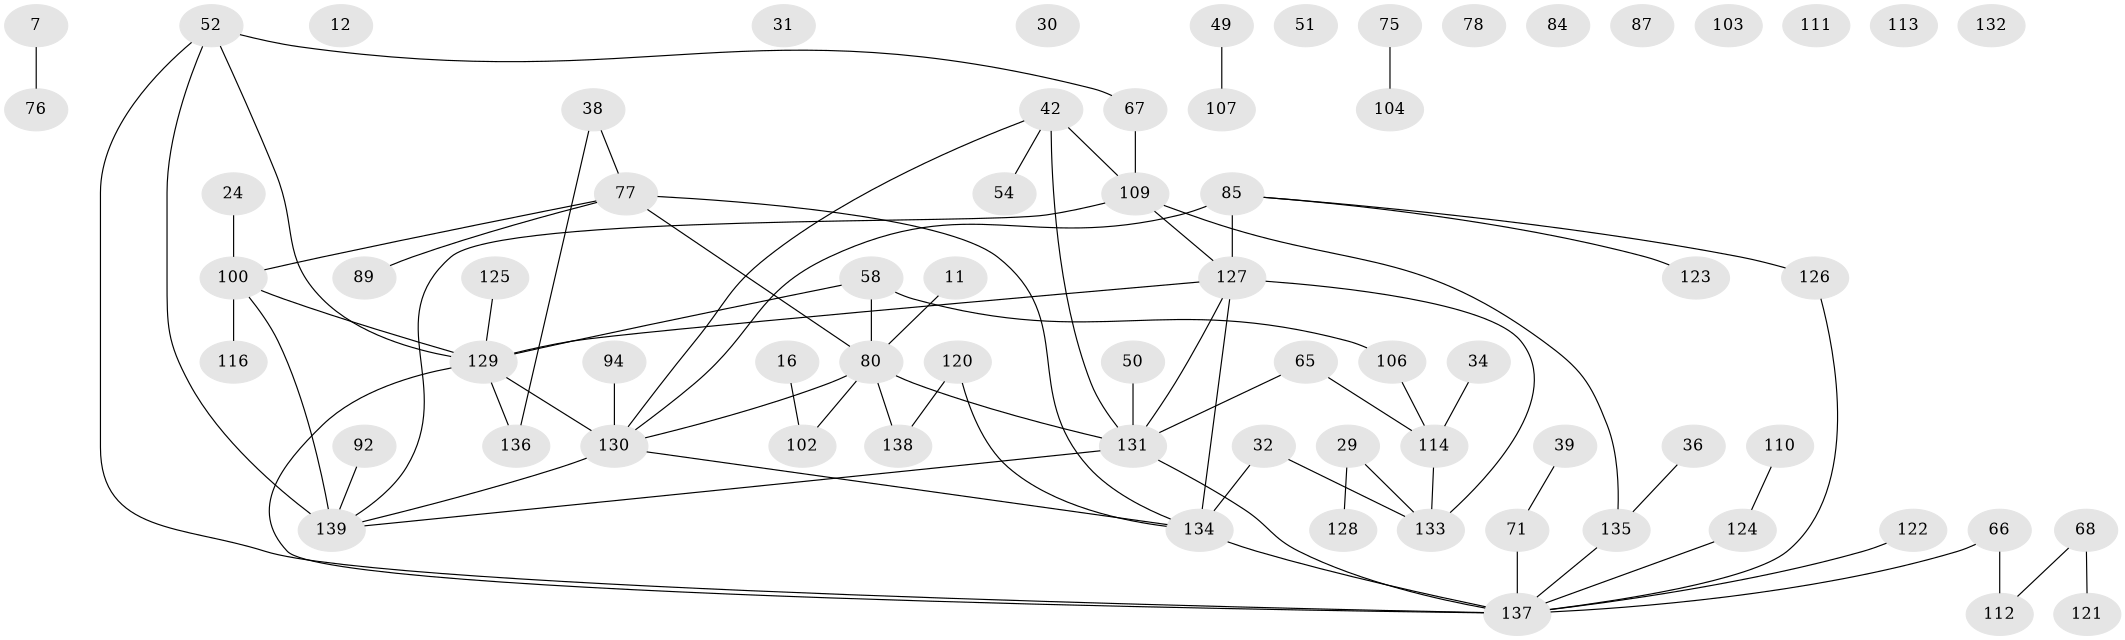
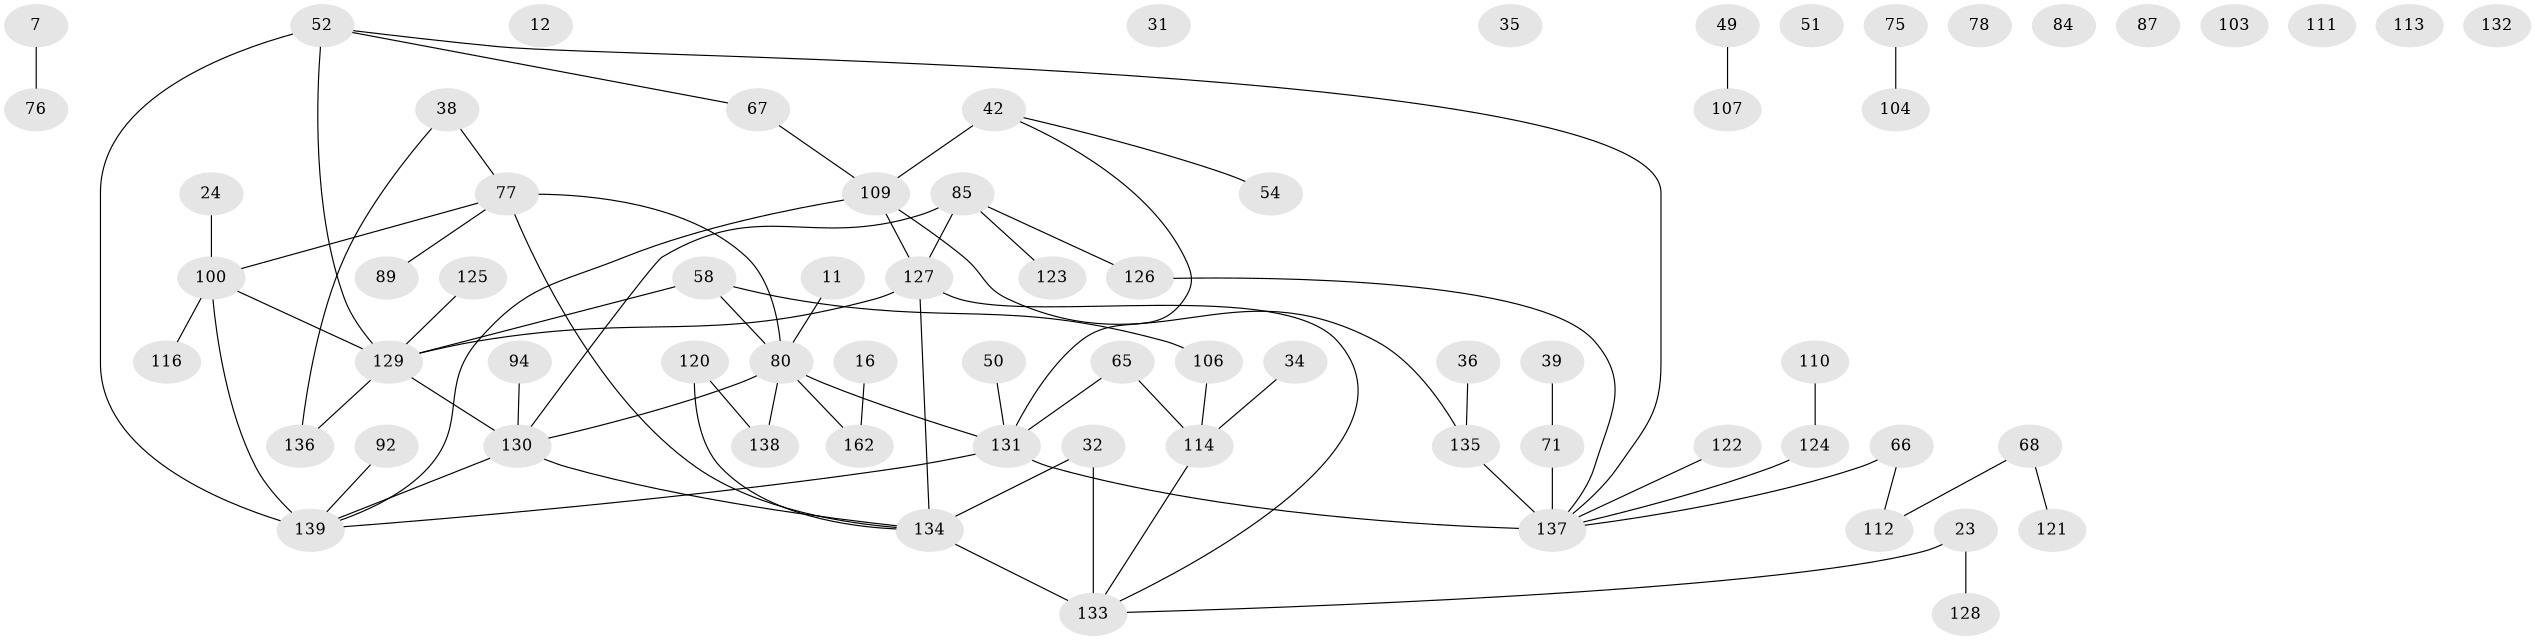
node "30": label "30" -> "35"
edge "42" -- "130": removed
edge "127" -- "131": removed
node "102": label "102" -> "162"
node "29": label "29" -> "23"
edge "134" -- "137": now "134" -- "133"
edge "129" -- "137": removed
